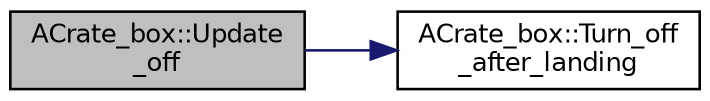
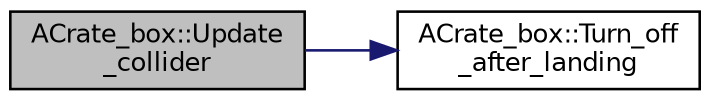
node "ACrate_box::Update _off": label "ACrate_box::Update _off" -> "ACrate_box::Update _collider"
